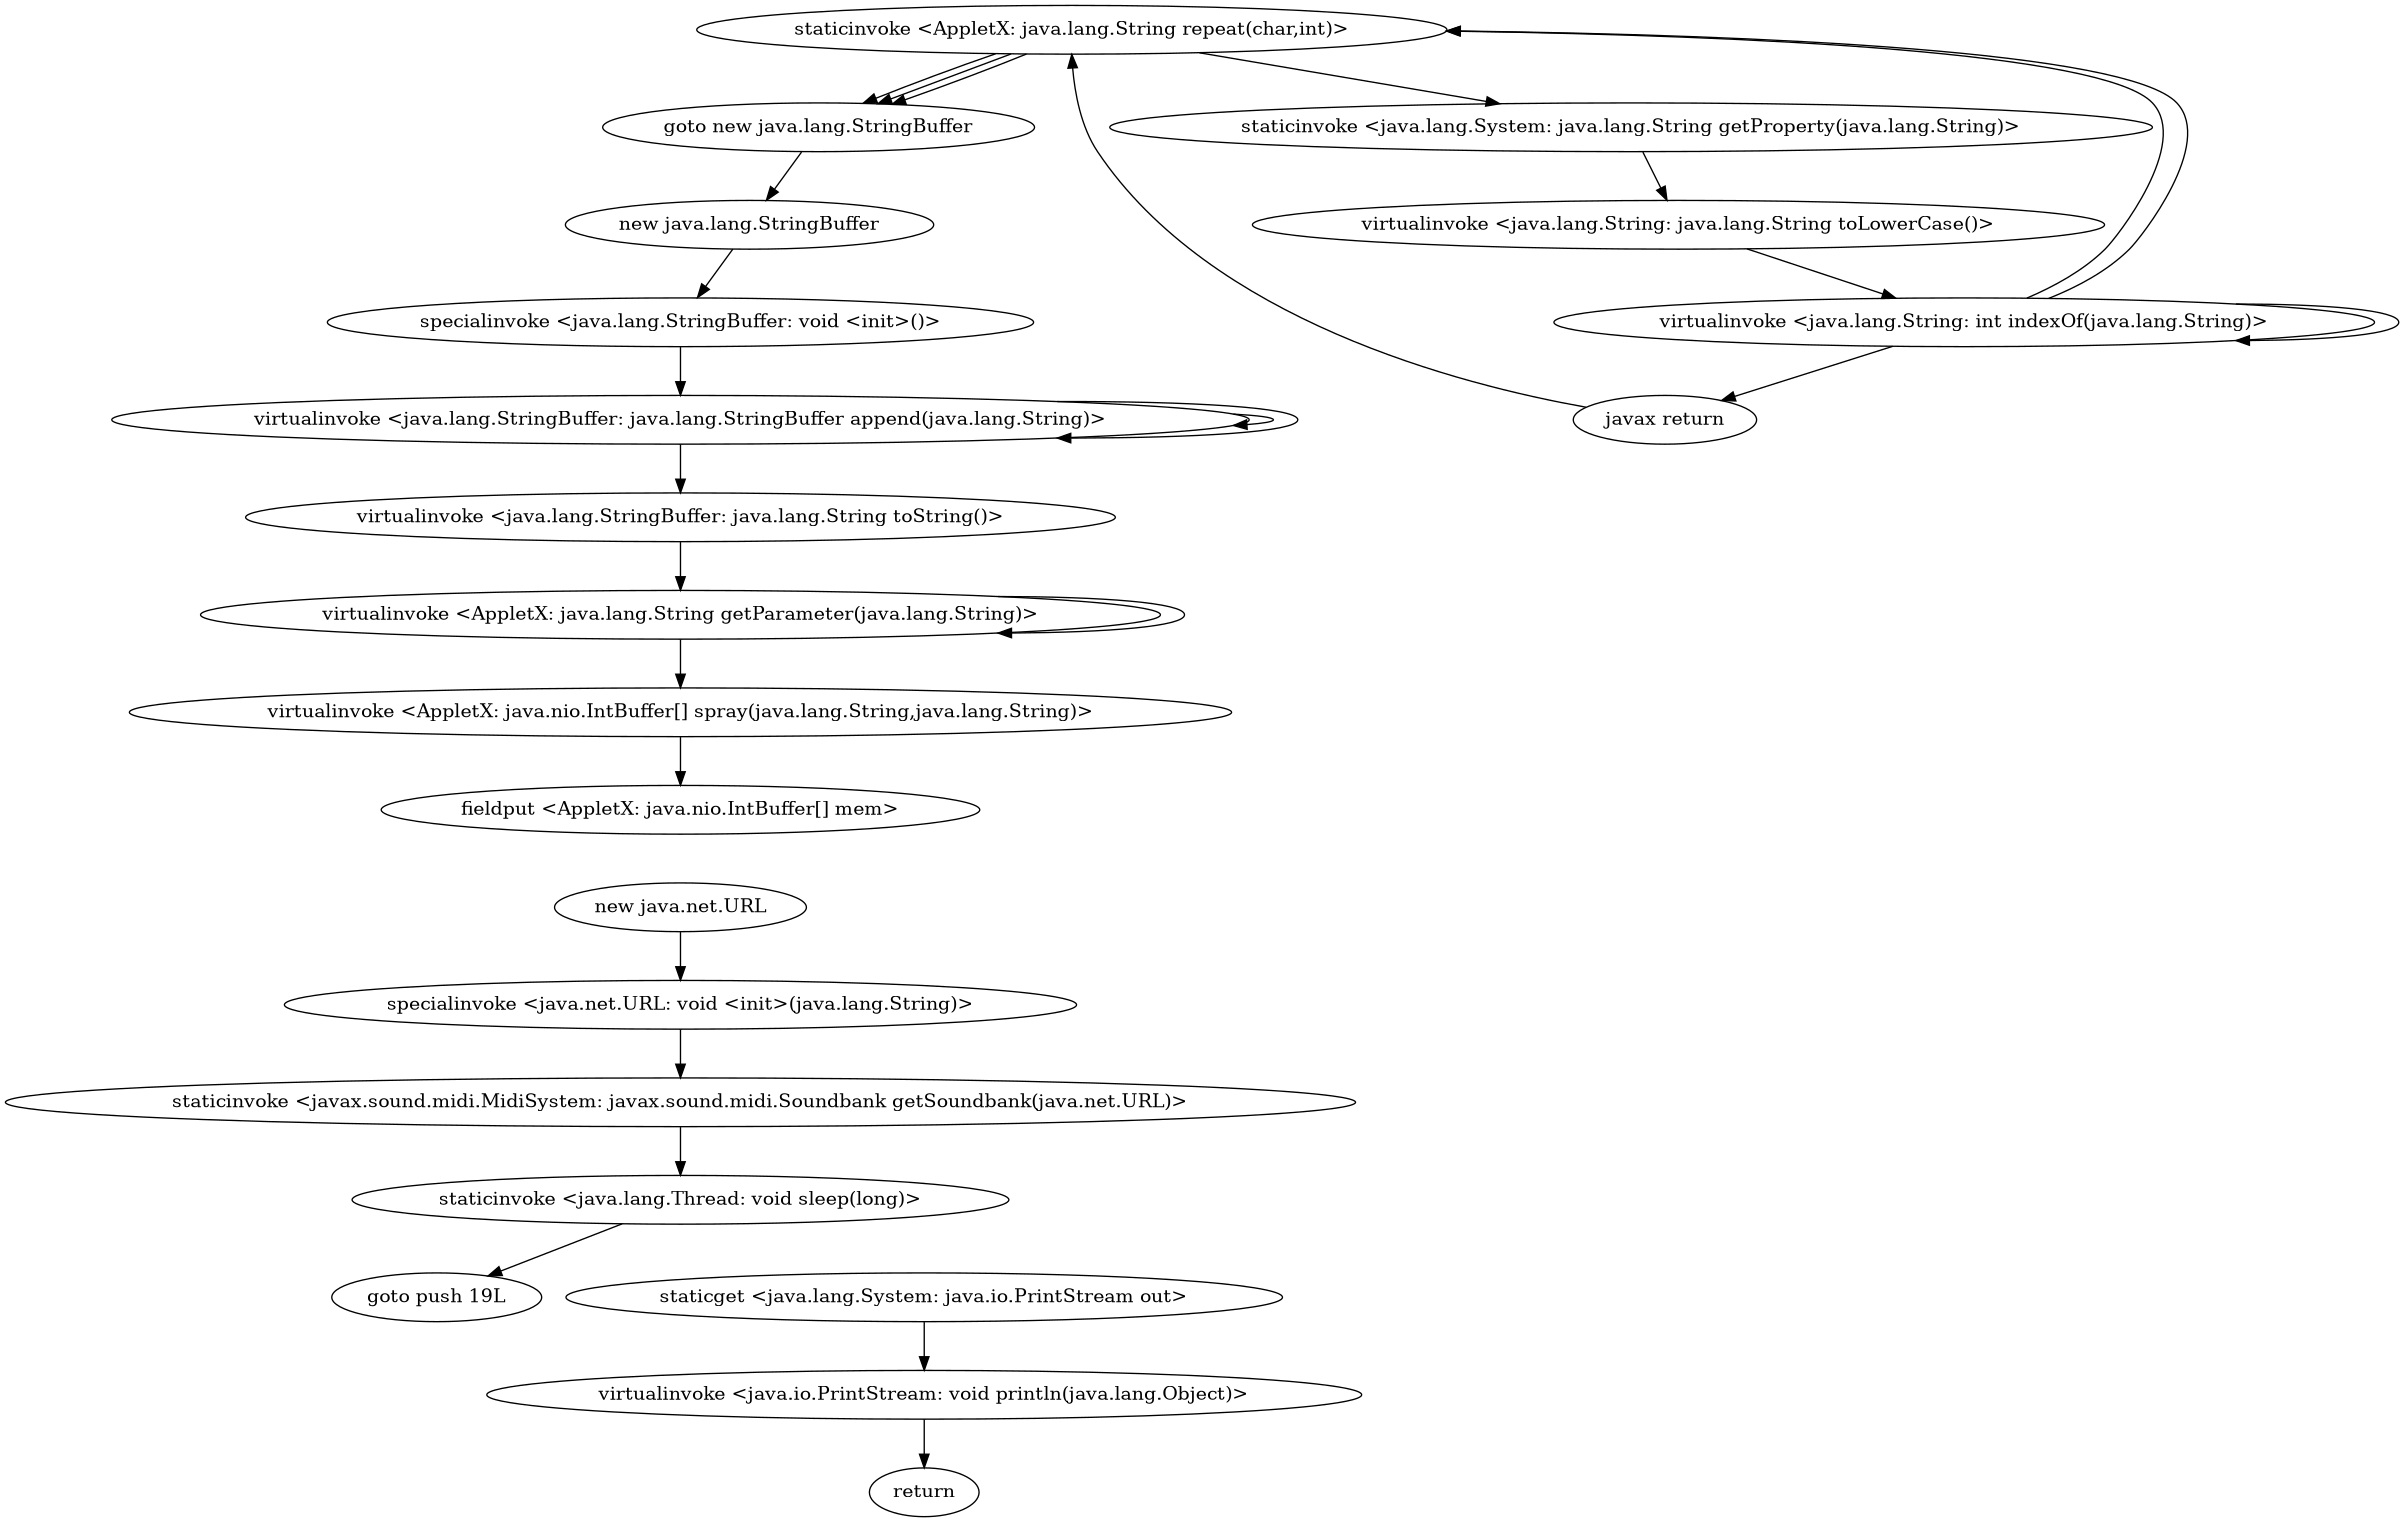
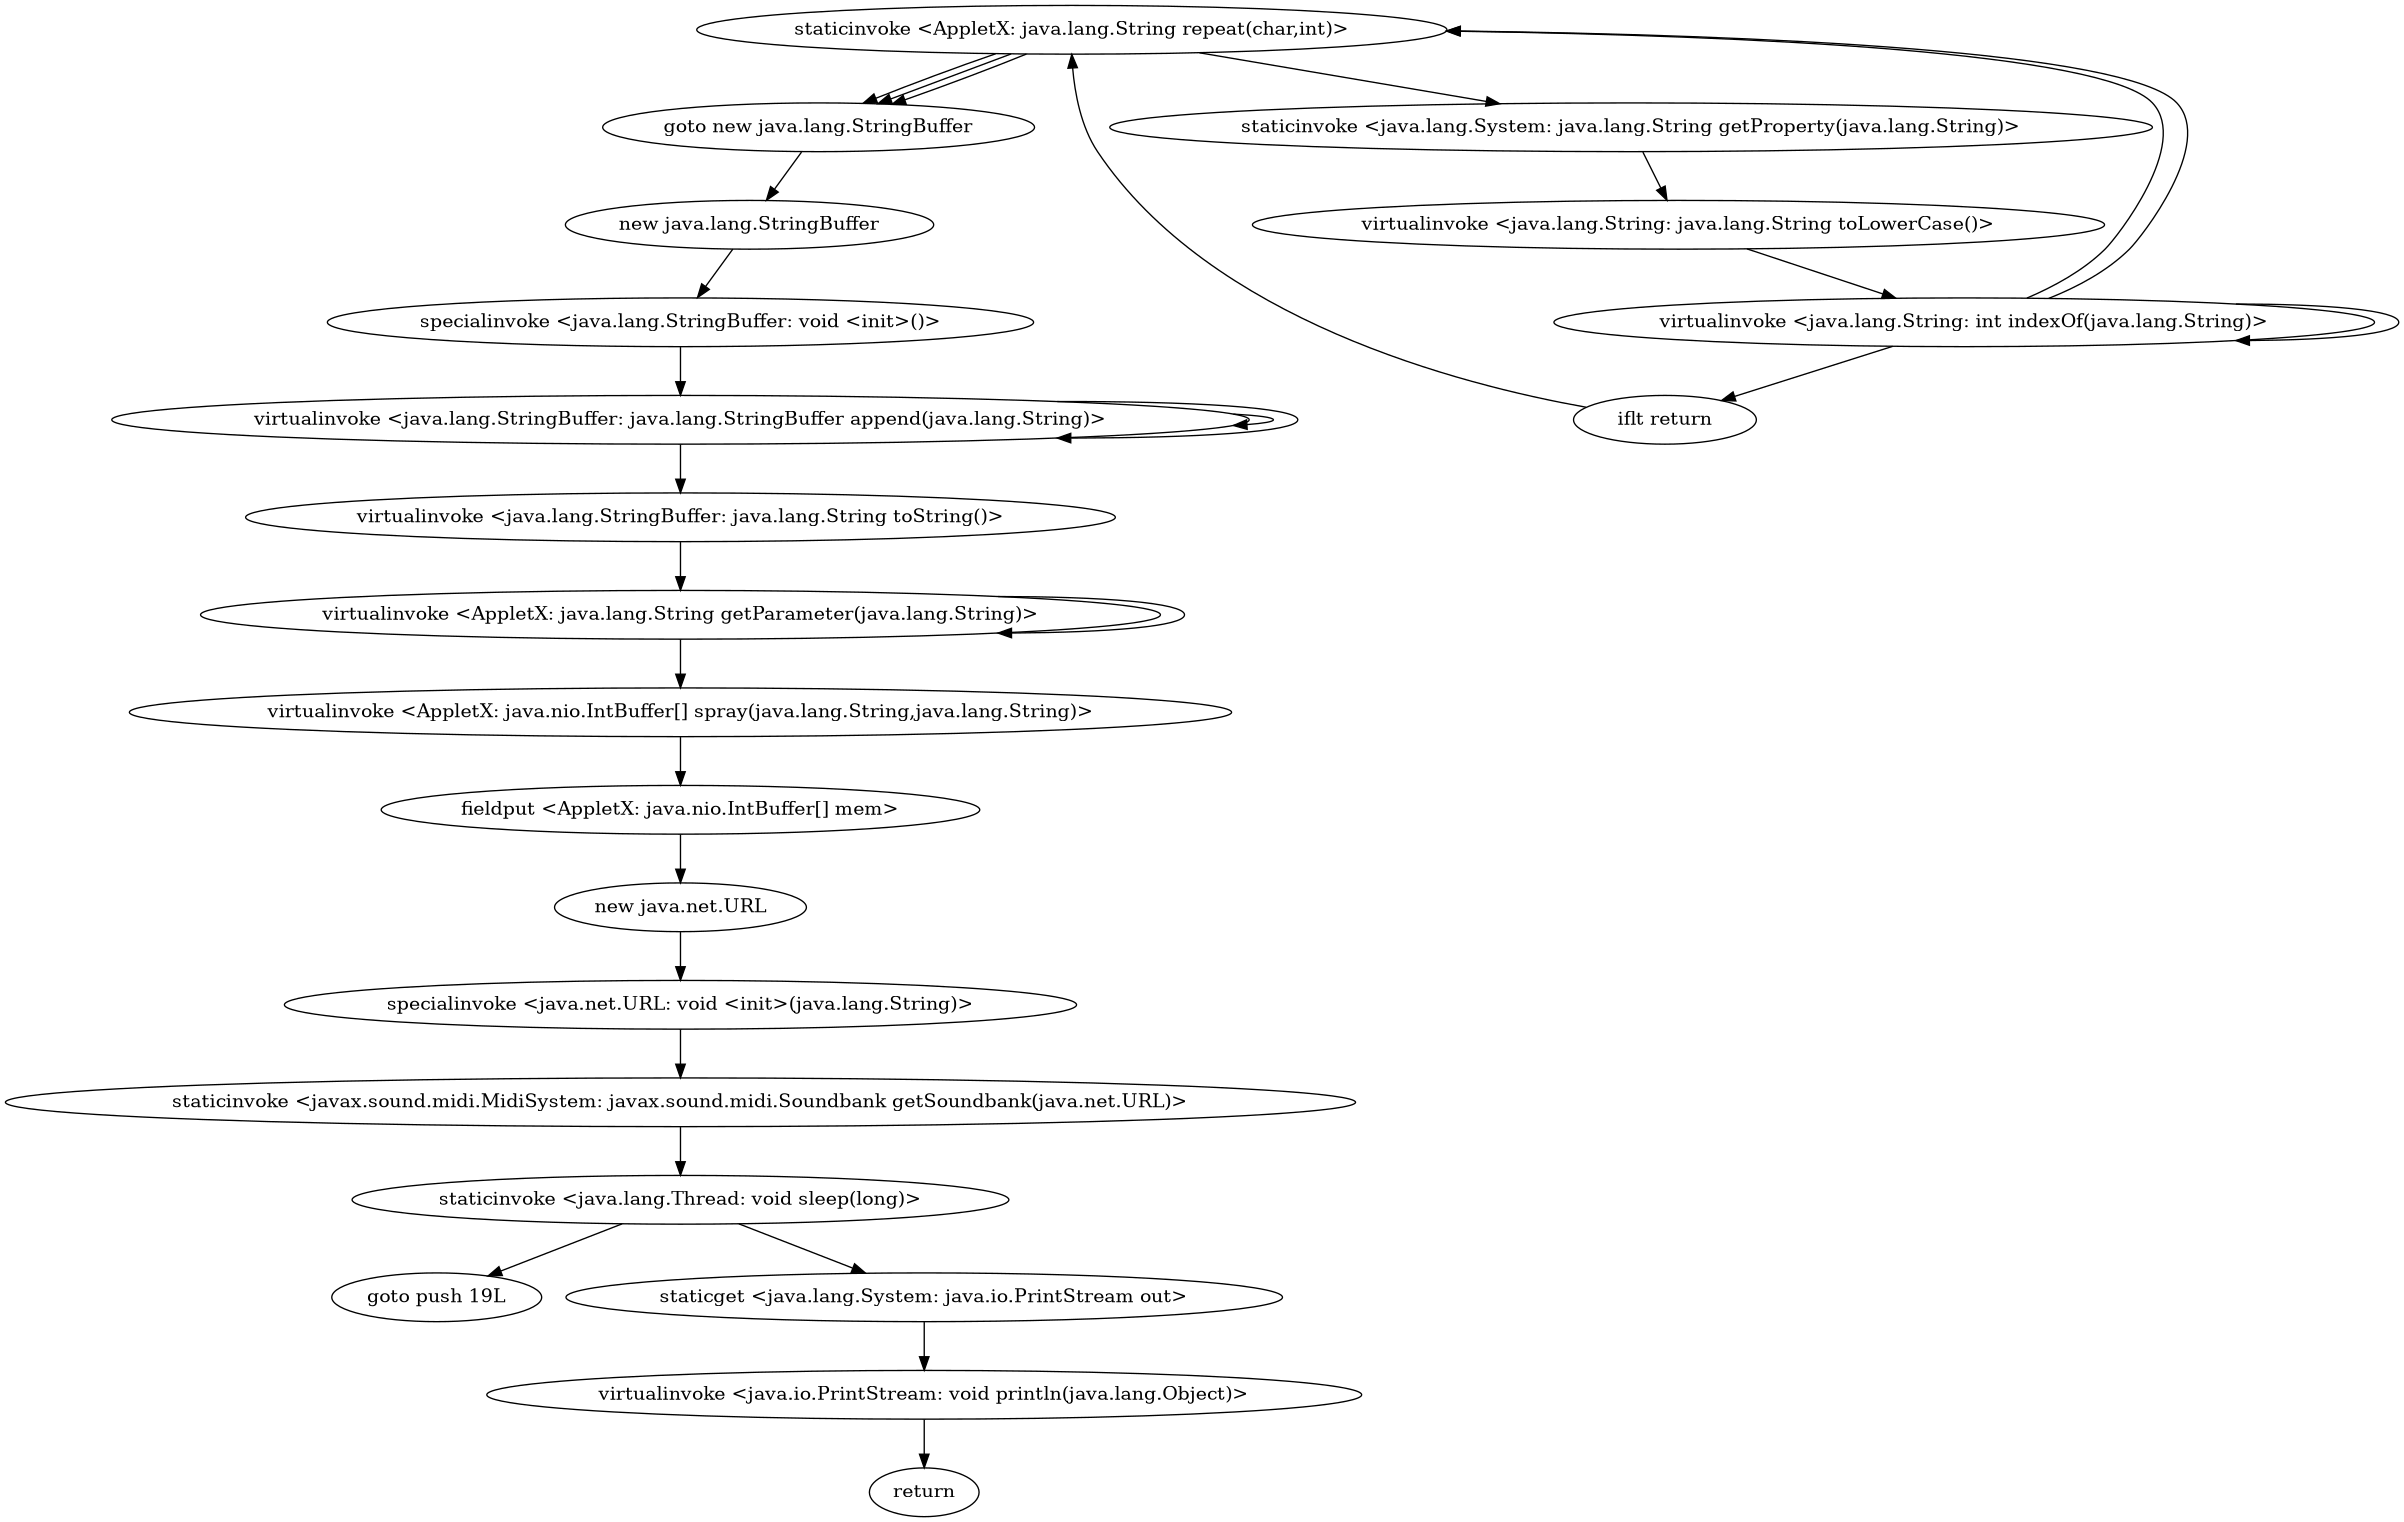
node "javax return": label "javax return" -> "iflt return"
edge "fieldput <AppletX: java.nio.IntBuffer[] mem>" -> "new java.net.URL": added
edge "staticinvoke <java.lang.Thread: void sleep(long)>" -> "staticget <java.lang.System: java.io.PrintStream out>": added
